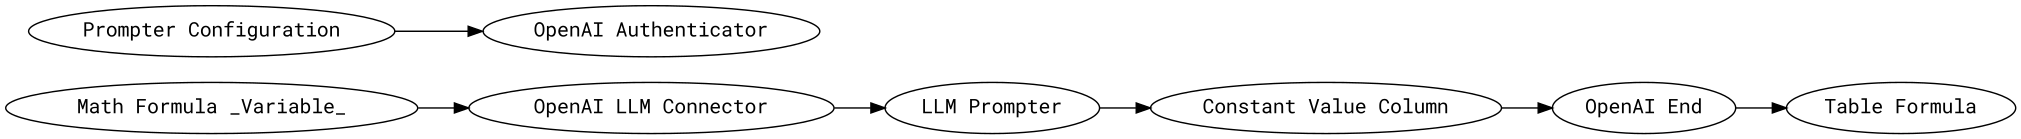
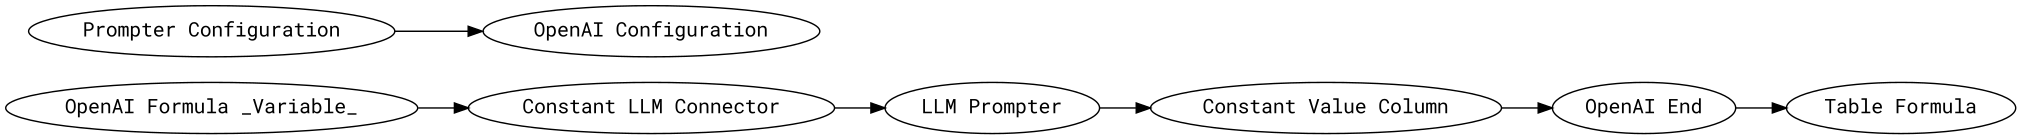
node "OpenAI Authenticator": label "OpenAI Authenticator" -> "OpenAI Configuration"
node "Math Formula _Variable_": label "Math Formula _Variable_" -> "OpenAI Formula _Variable_"
node "OpenAI LLM Connector": label "OpenAI LLM Connector" -> "Constant LLM Connector"
